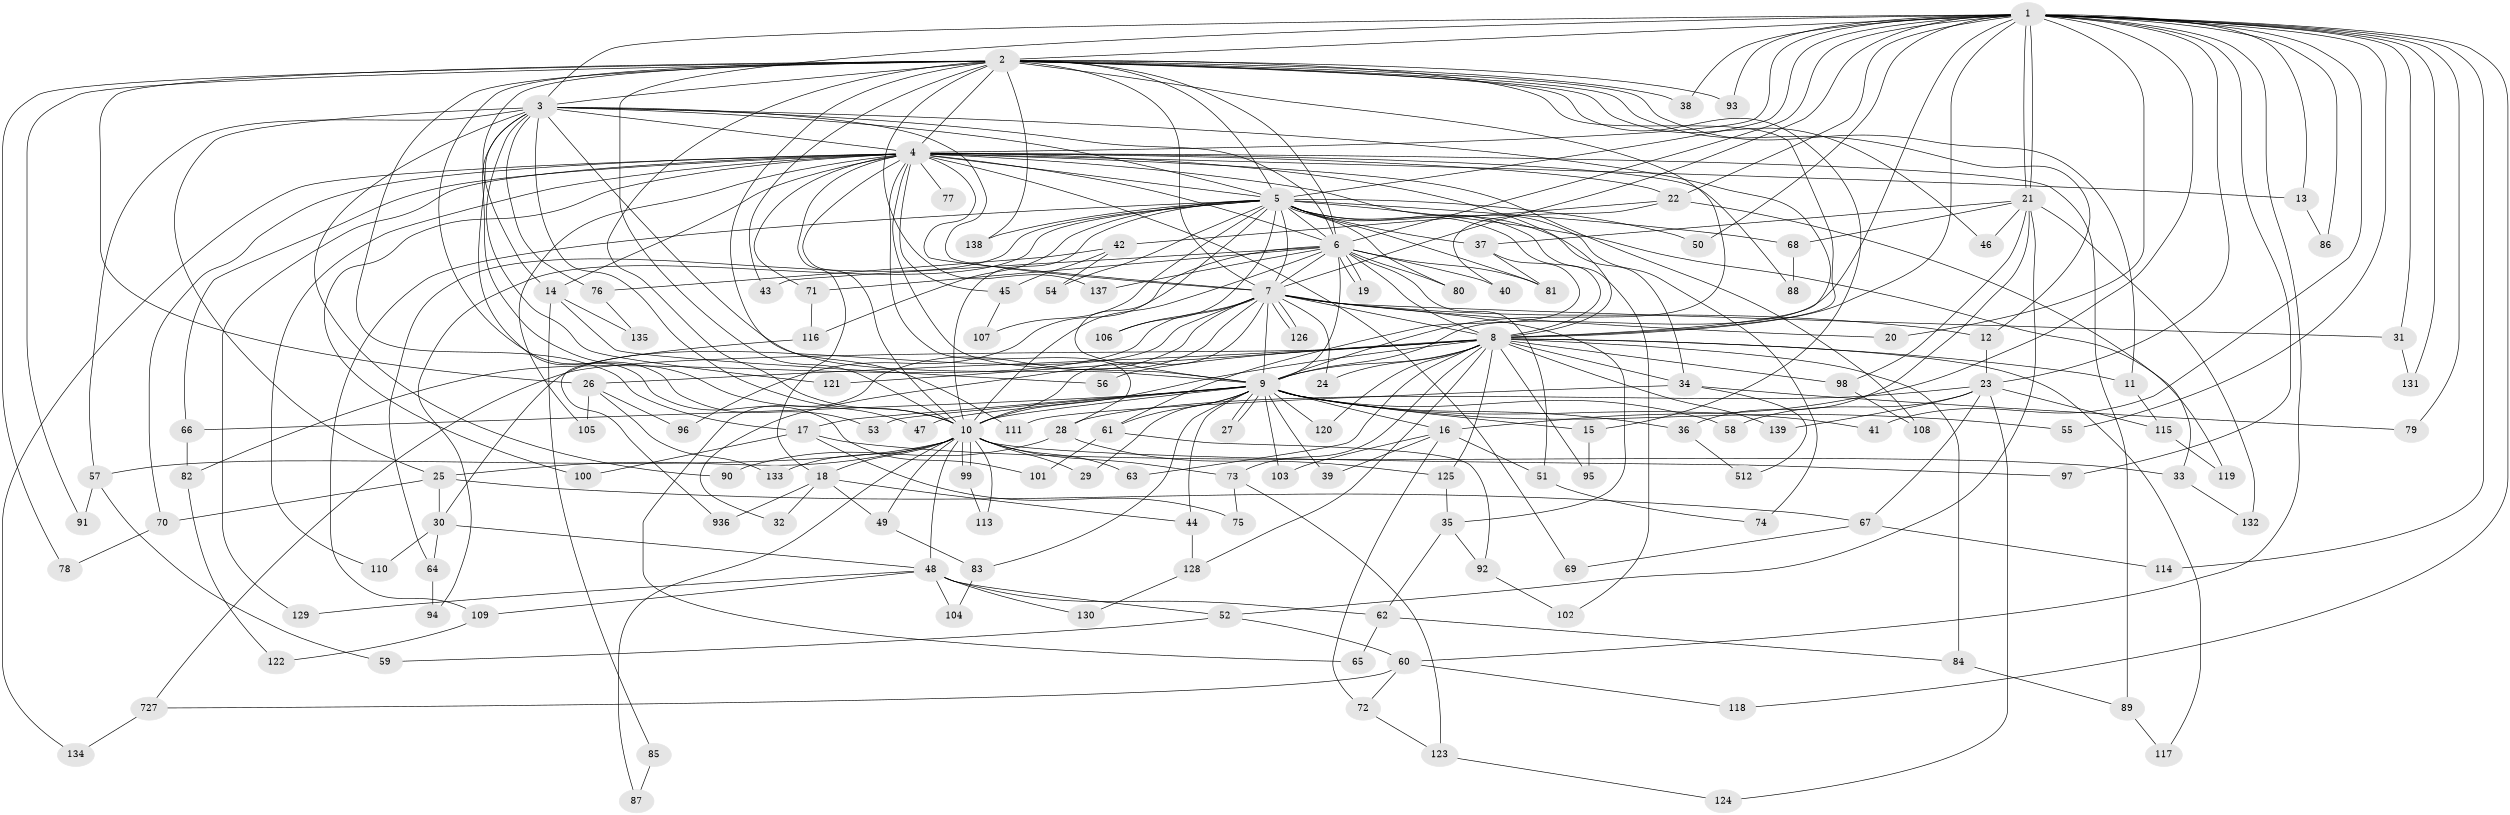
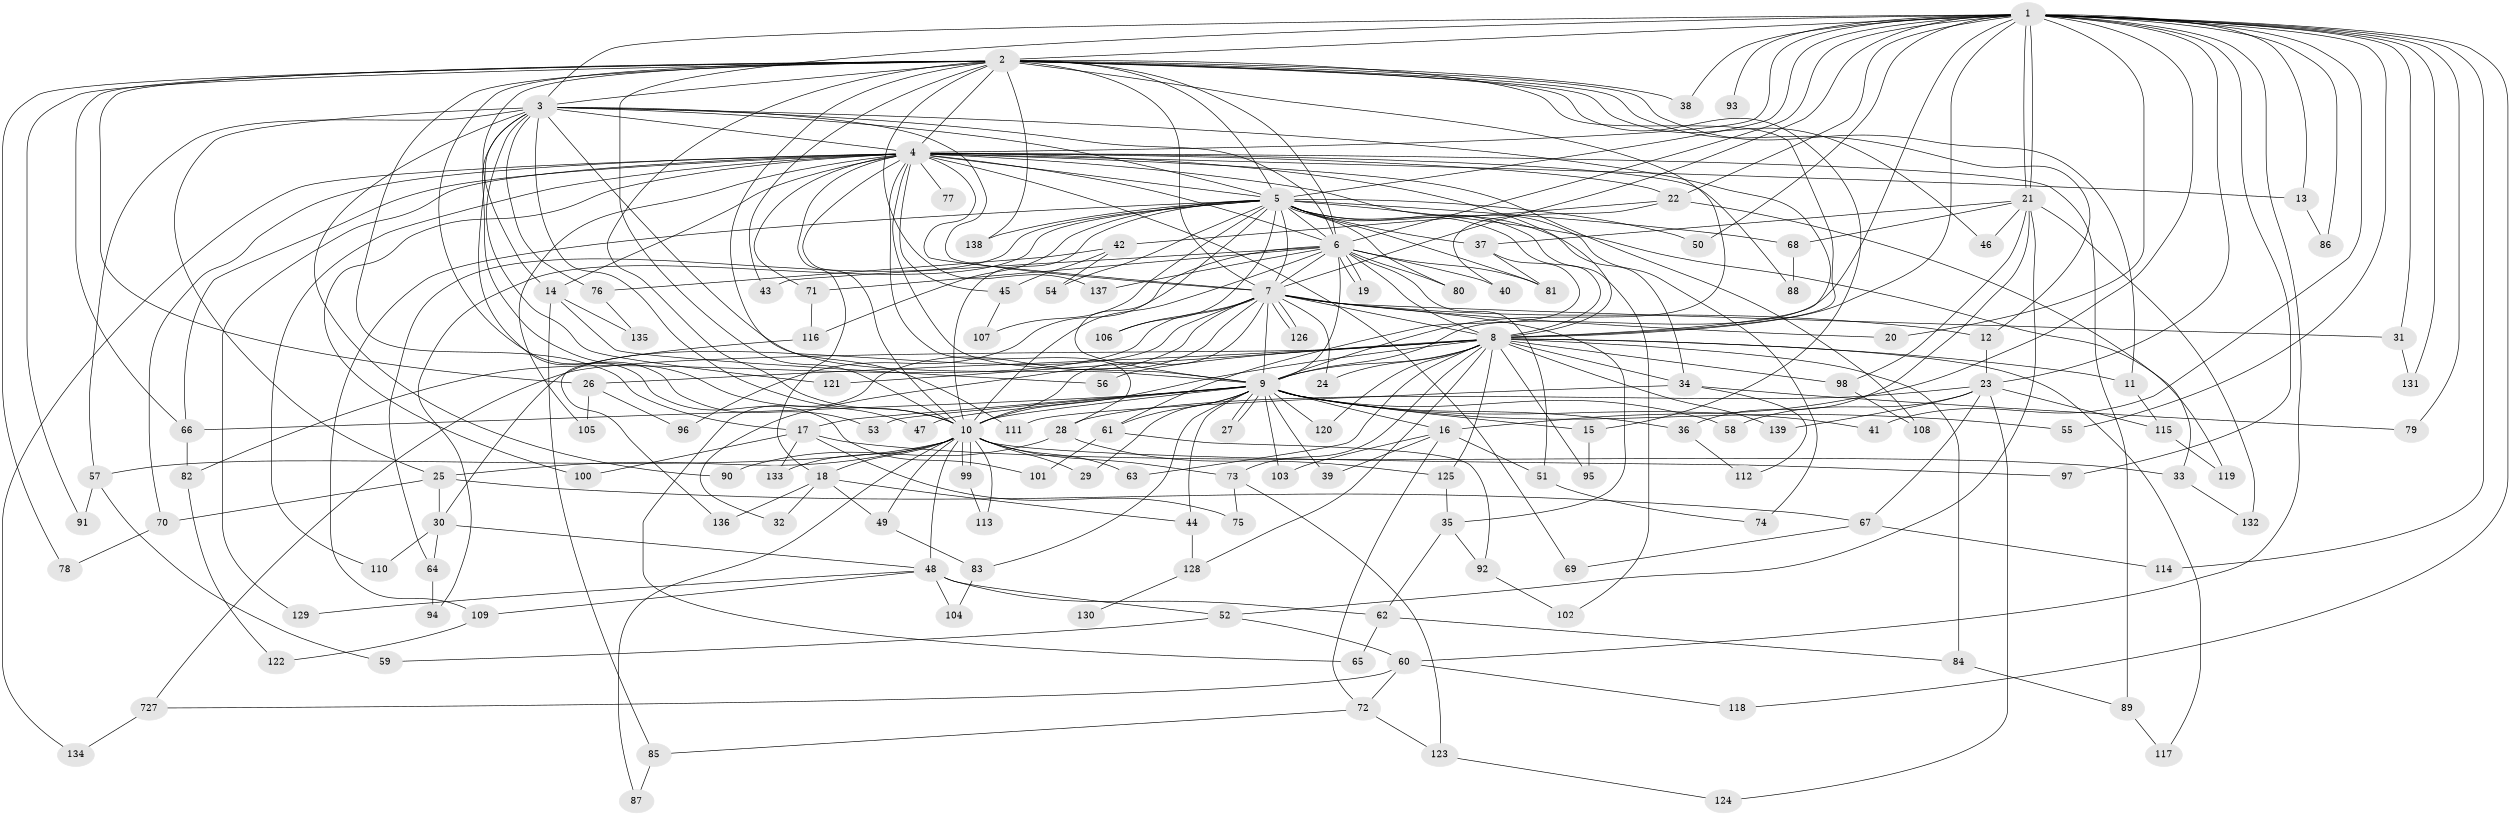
edge "2" -- "93": now "2" -- "66"
edge "26" -- "133": now "17" -- "133"
node "512": label "512" -> "112"
node "936": label "936" -> "136"
edge "48" -- "130": removed
edge "72" -- "85": added
